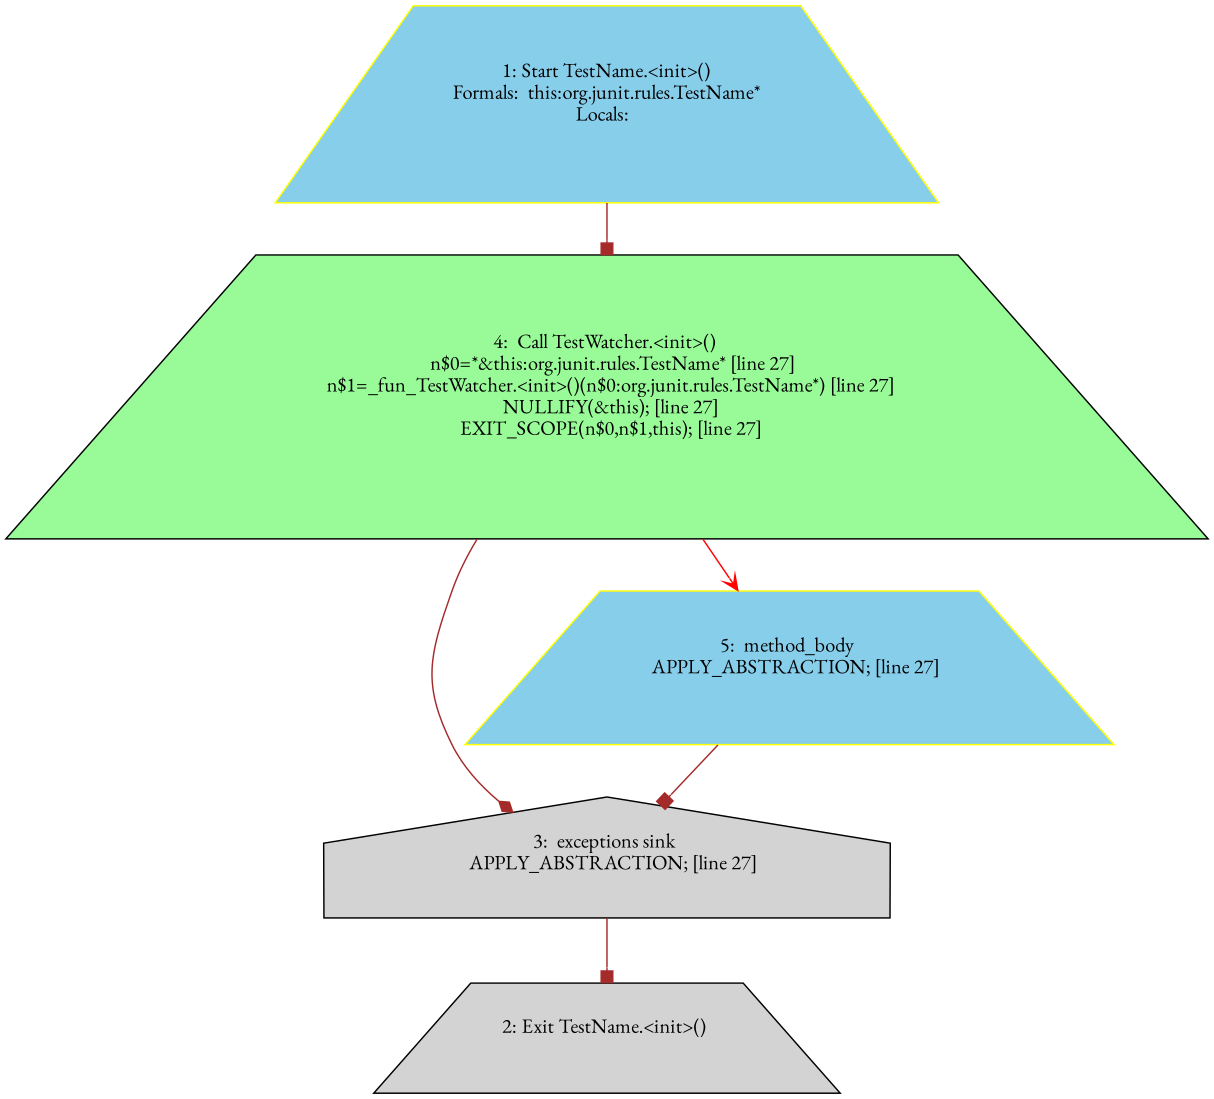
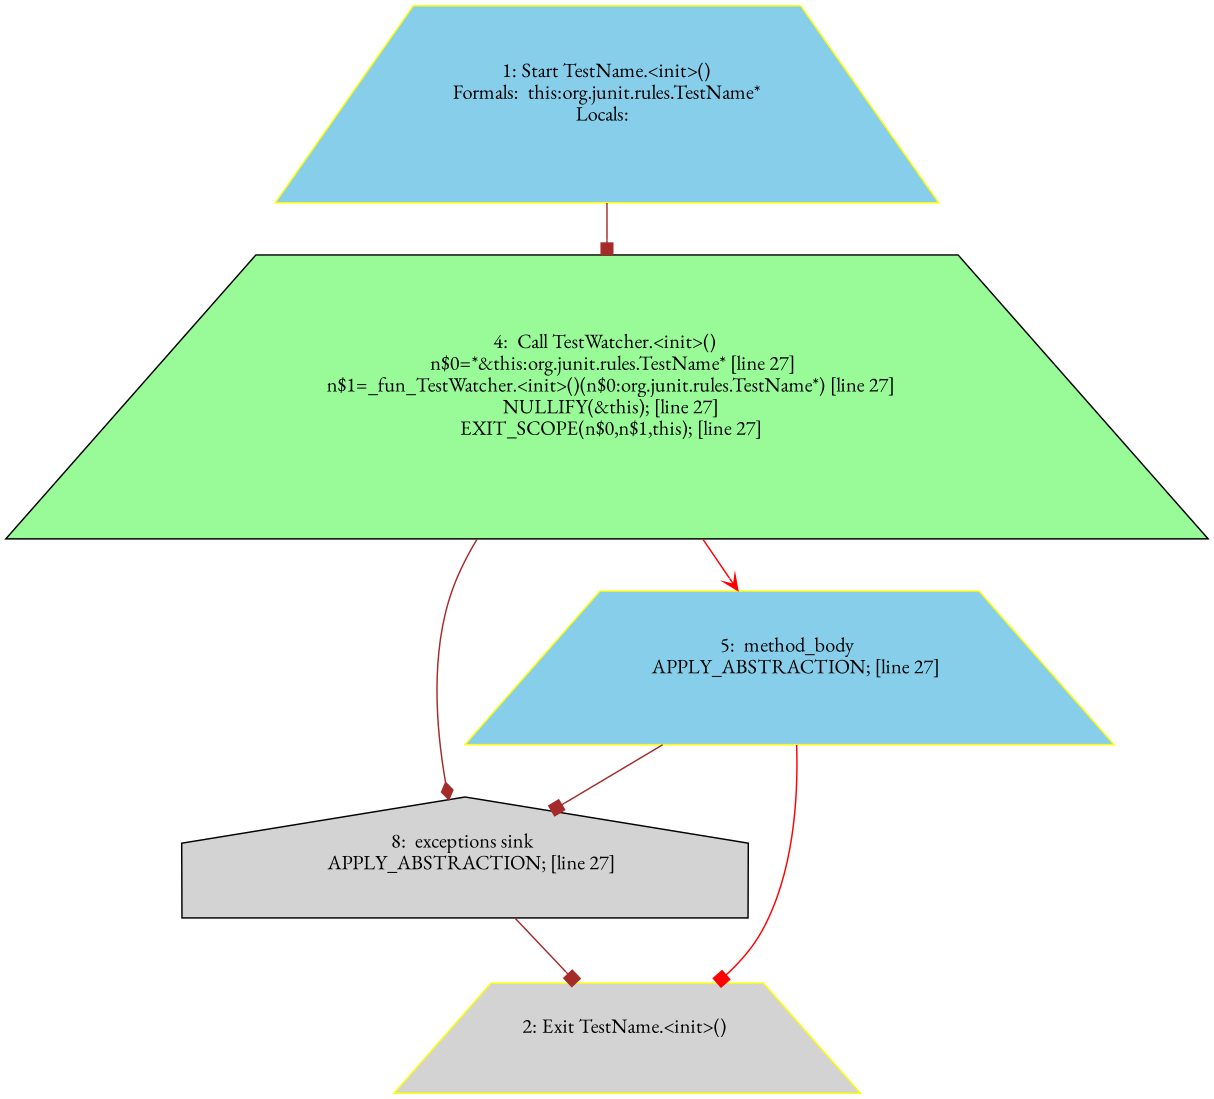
node "3:  exceptions sink APPLY_ABSTRACTION; [line 27]": label "3:  exceptions sink APPLY_ABSTRACTION; [line 27]" -> "8:  exceptions sink APPLY_ABSTRACTION; [line 27]"
edge "5:  method_body APPLY_ABSTRACTION; [line 27]" -> "2: Exit TestName.<init>()": added
node "2: Exit TestName.<init>()": color black -> yellow
